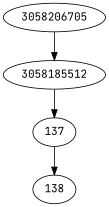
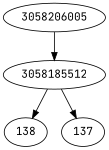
node "3058206705": label "3058206705" -> "3058206005"
edge "137" -> "138": now "3058185512" -> "138"
